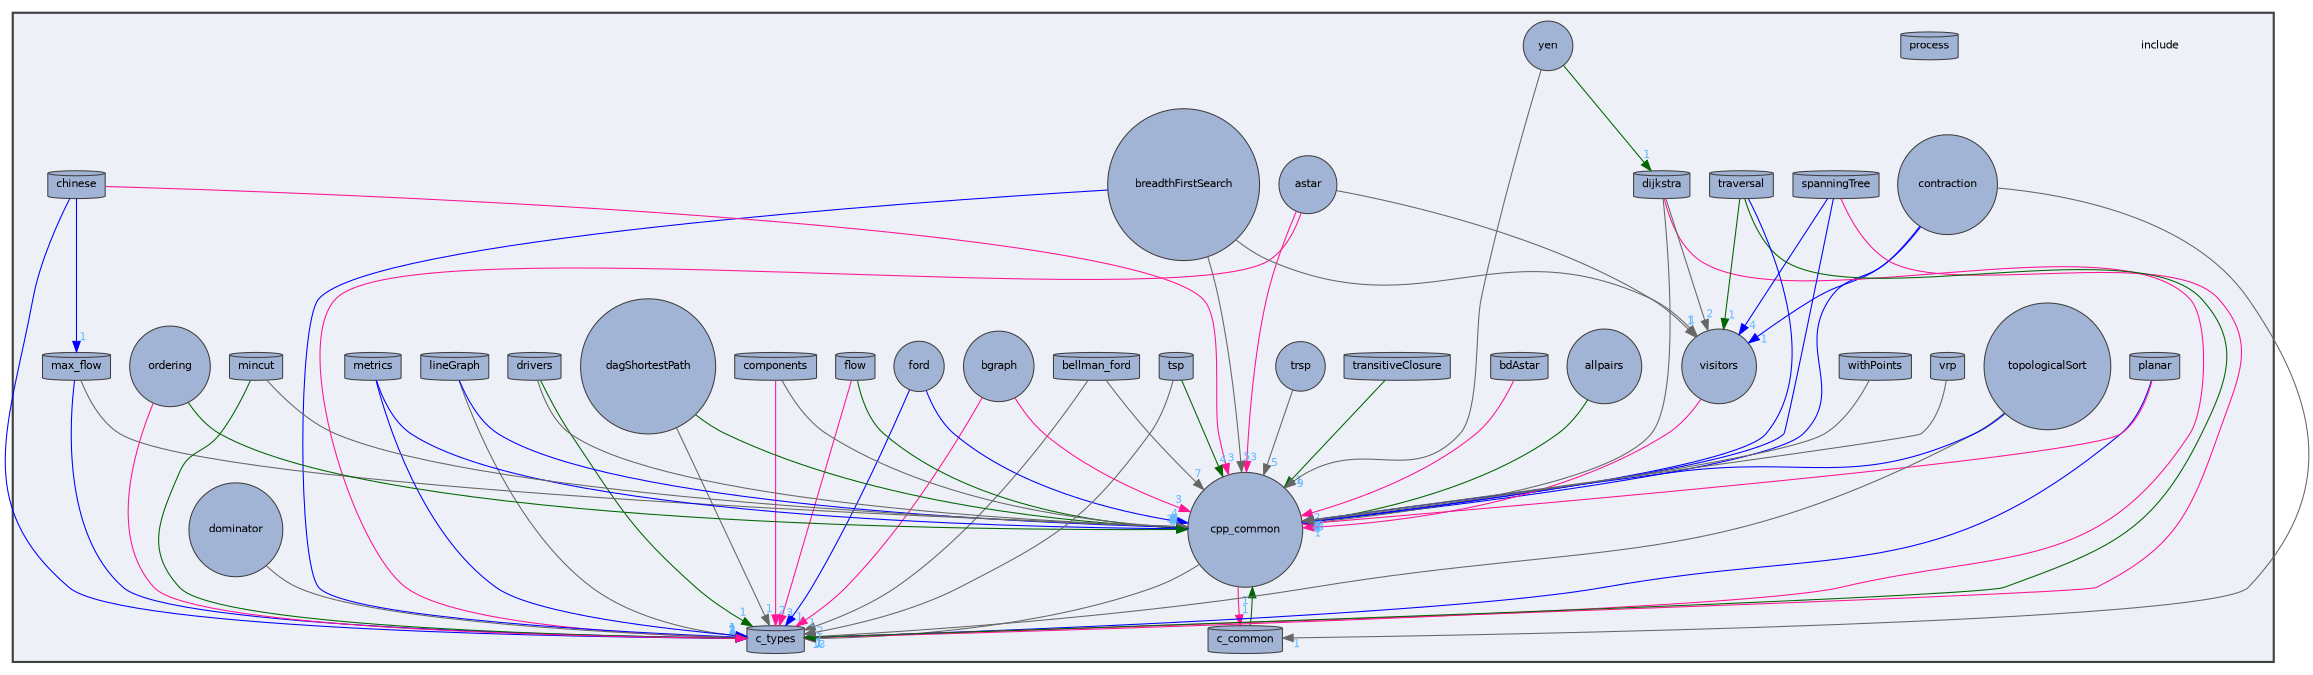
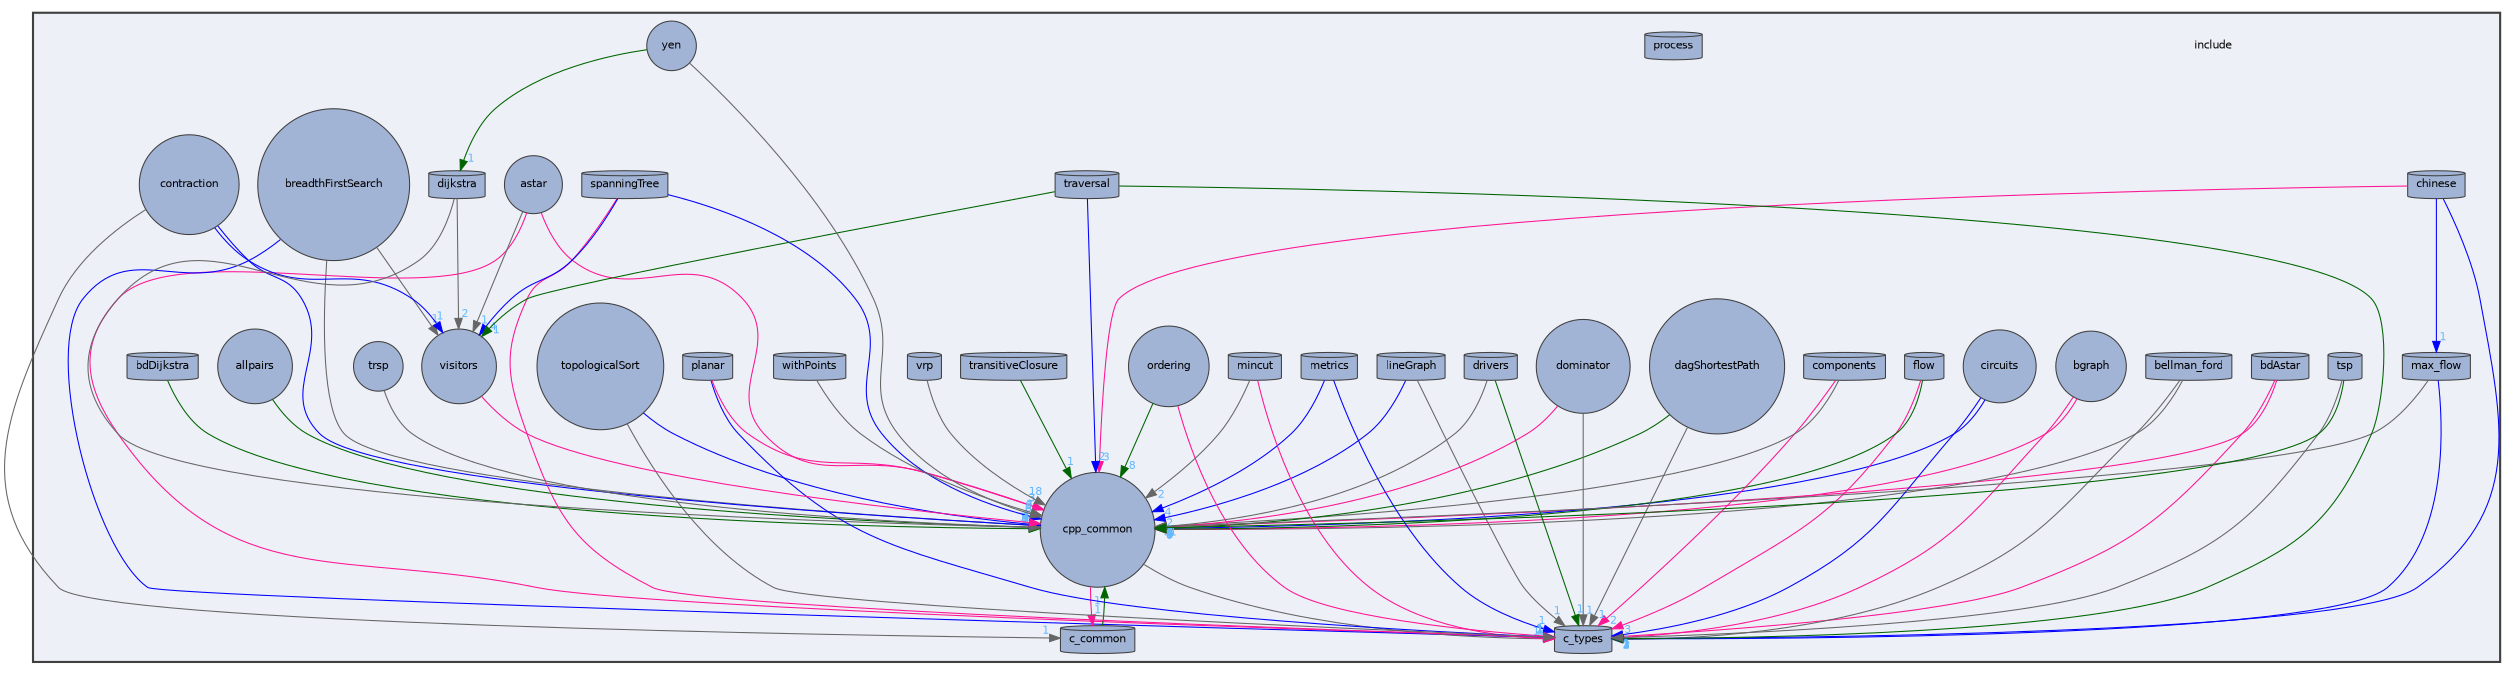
node "bdDijkstra": added
node "ford": label "ford" -> "circuits"
edge "dominator" -> "cpp_common": added
edge "dijkstra" -> "c_types": now "bdAstar" -> "c_types"
edge "mincut" -> "c_types": color darkgreen -> deeppink
